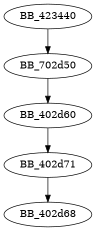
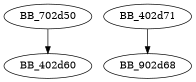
node "BB_423440": removed
edge "BB_402d60" -> "BB_402d71": removed
node "BB_402d68": label "BB_402d68" -> "BB_902d68"
